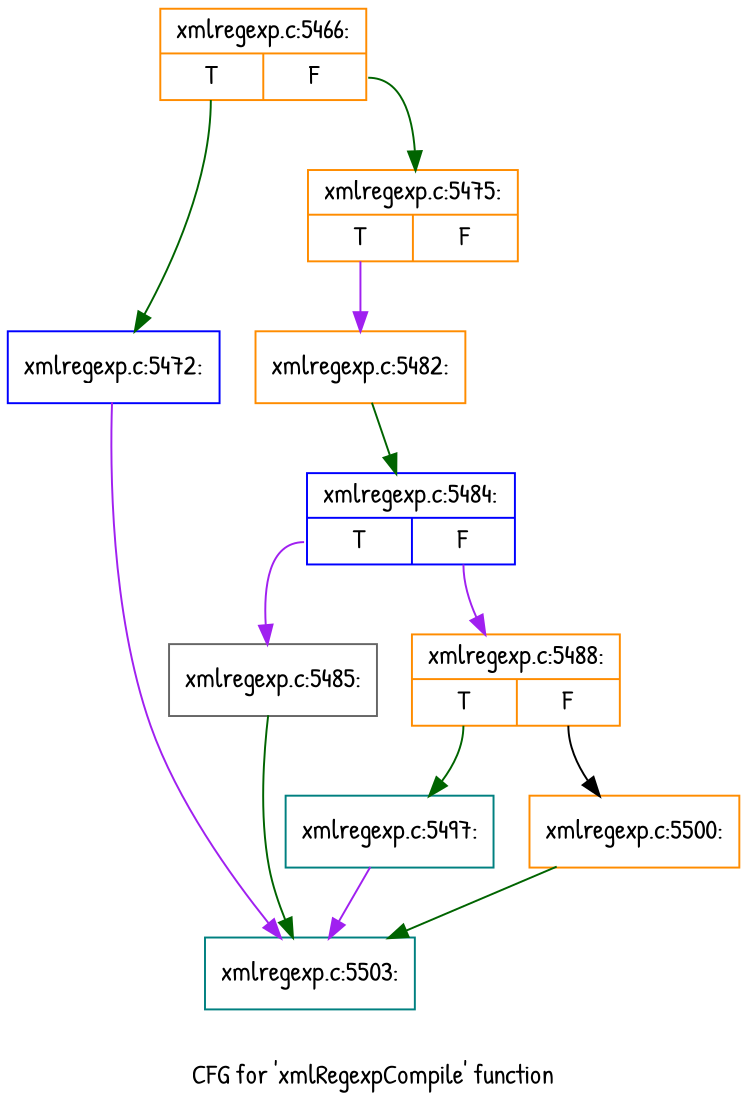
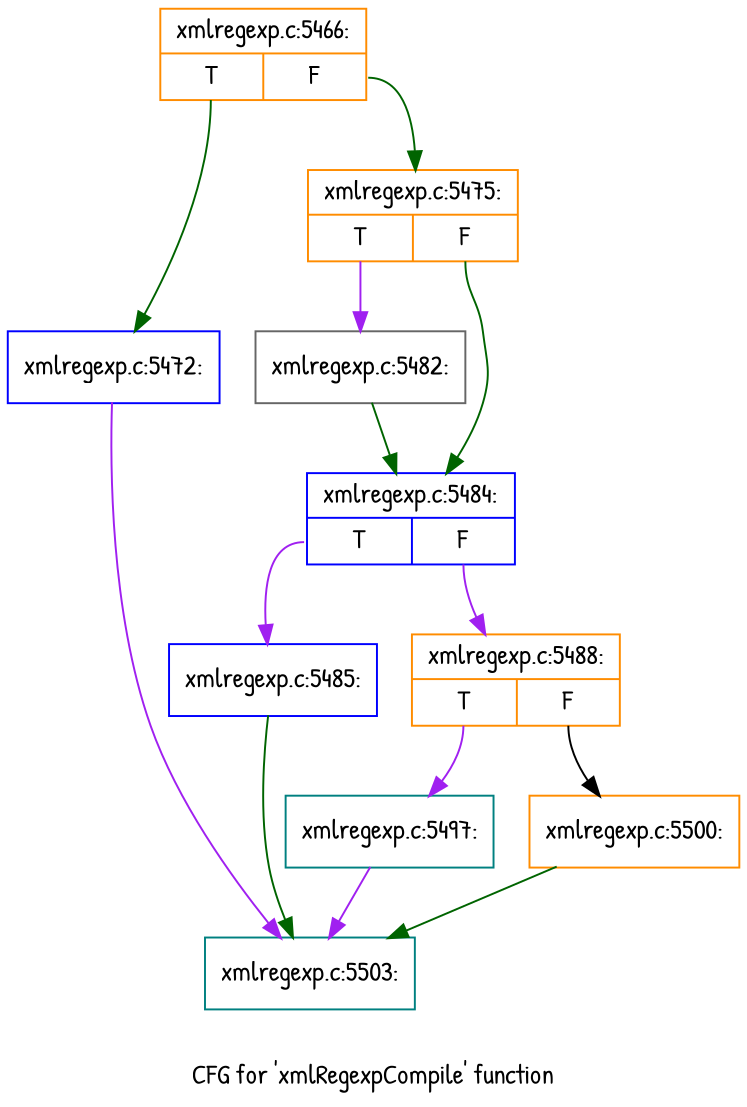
edge "xmlregexp.c:5475:" -> "xmlregexp.c:5484:": added
node "xmlregexp.c:5482:": color darkorange -> gray40
node "xmlregexp.c:5485:": color gray40 -> blue
edge "xmlregexp.c:5488:" -> "xmlregexp.c:5497:": color darkgreen -> purple
